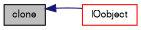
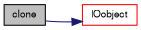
edge "IOobject" -> "clone": reversed
